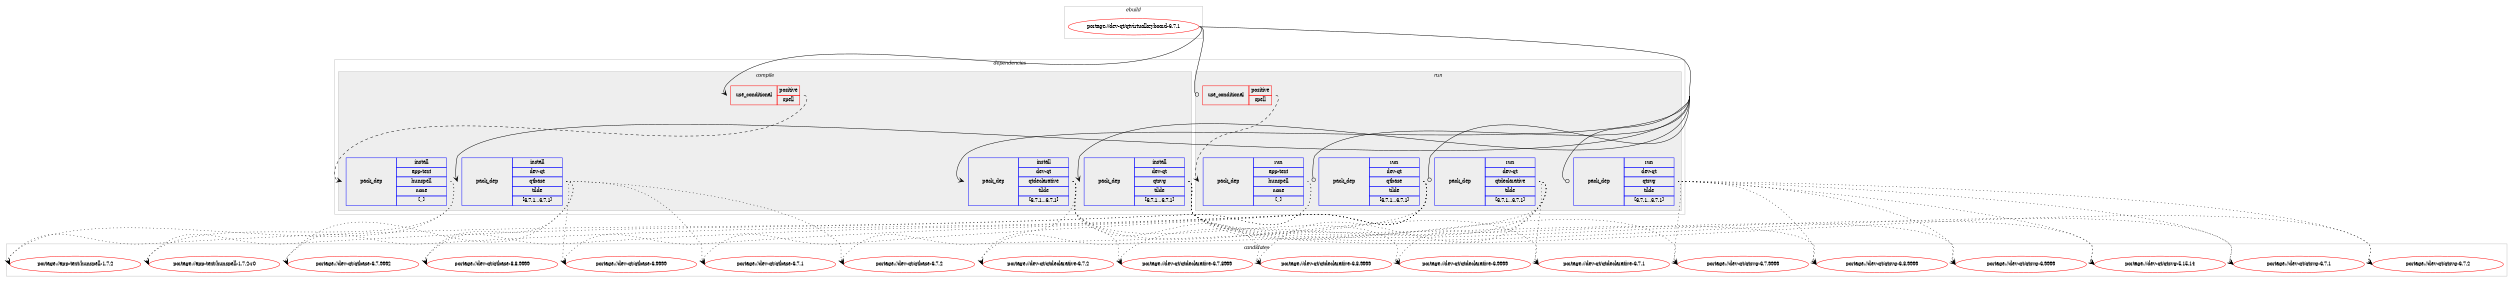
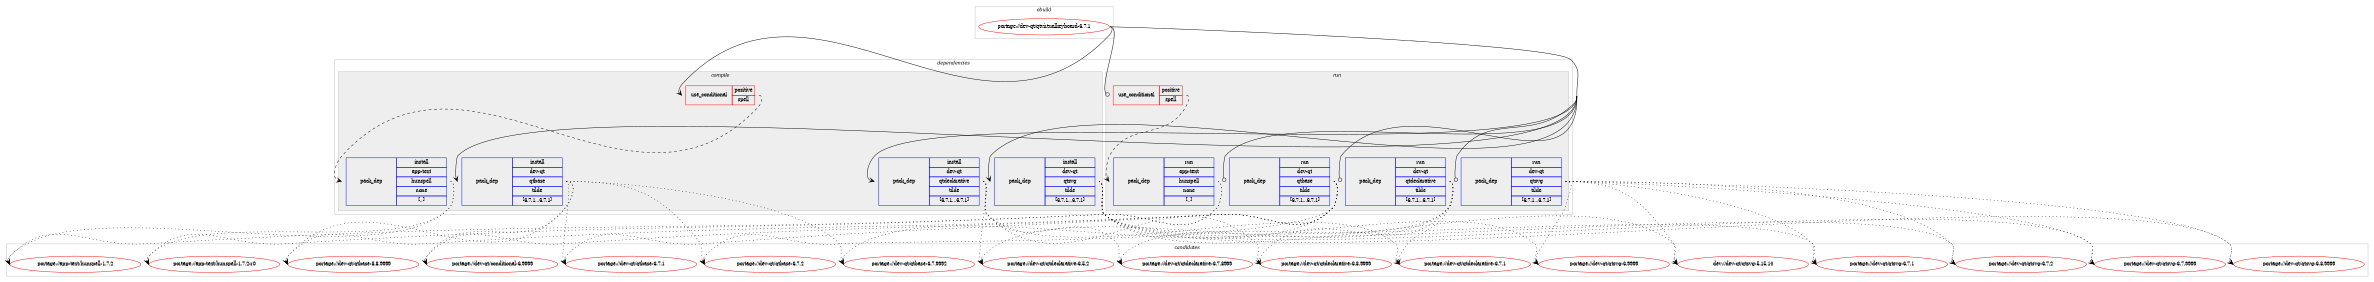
node "portage://dev-qt/qtbase-6.9999": label "portage://dev-qt/qtbase-6.9999" -> "portage://dev-qt/conditional-6.9999"
node "portage://dev-qt/qtdeclarative-6.7.2": label "portage://dev-qt/qtdeclarative-6.7.2" -> "portage://dev-qt/qtdeclarative-6.5.2"
node "portage://dev-qt/qtdeclarative-6.9999": removed
node "portage://dev-qt/qtsvg-5.15.14": label "portage://dev-qt/qtsvg-5.15.14" -> "dev://dev-qt/qtsvg-5.15.14"
